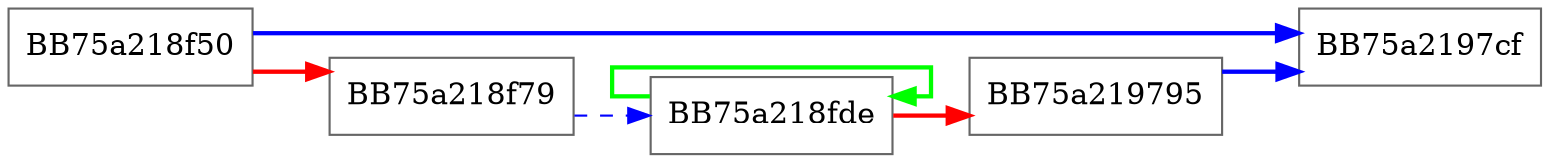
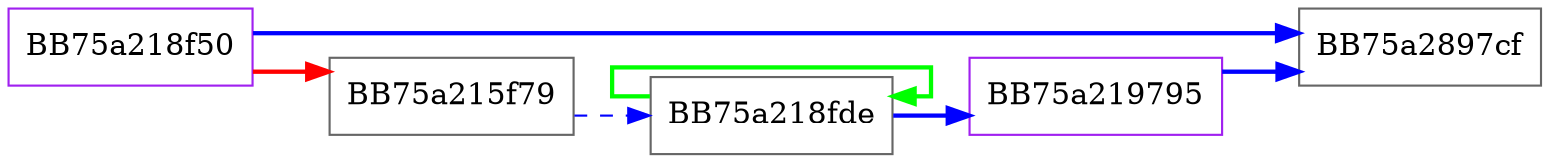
node "BB75a218f50": color gray40 -> purple
node "BB75a2197cf": label "BB75a2197cf" -> "BB75a2897cf"
node "BB75a218f79": label "BB75a218f79" -> "BB75a215f79"
node "BB75a219795": color gray40 -> purple
edge "BB75a218fde" -> "BB75a219795": color red -> blue
